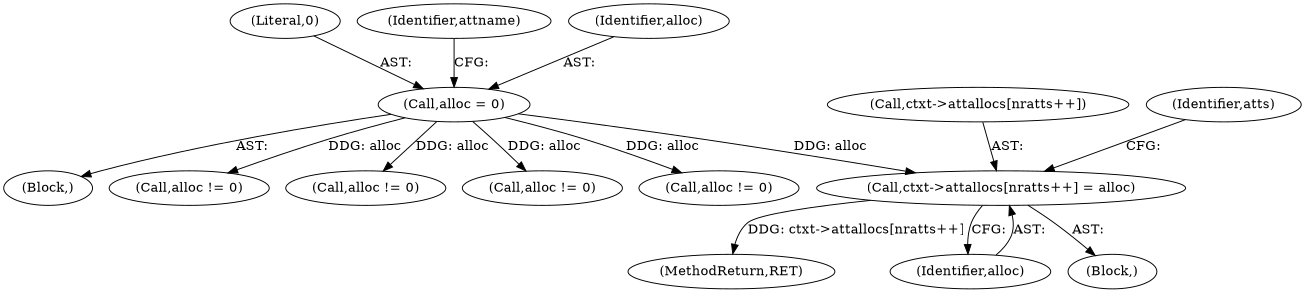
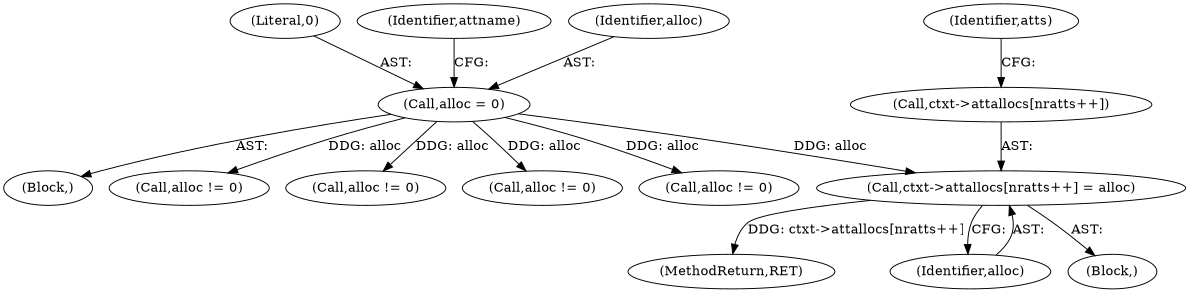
edge "(Identifier,atts)" -> "(Call,ctxt->attallocs[nratts++] = alloc)": now "(Identifier,atts)" -> "(Call,ctxt->attallocs[nratts++])"
